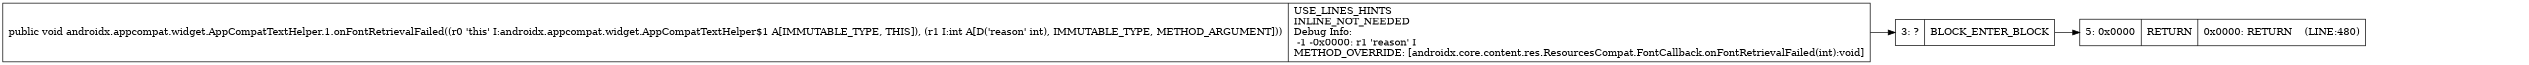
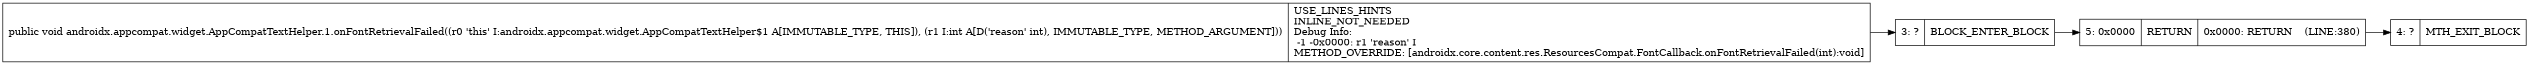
node "5: 0x0000": text "0x0000: RETURN    (LINE:480)" -> "0x0000: RETURN    (LINE:380)"
node "4: ?": added
